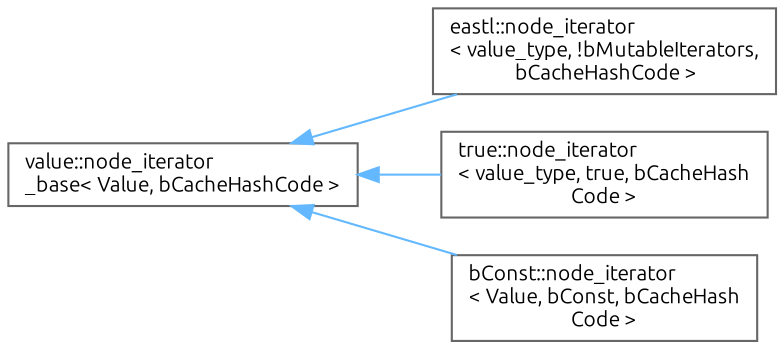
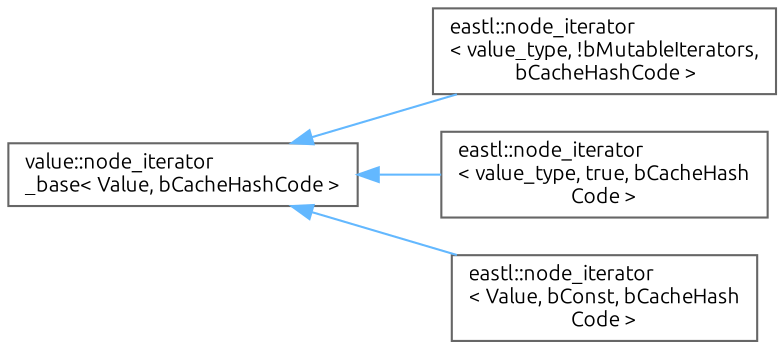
node "true::node_iterator < value_type, true, bCacheHash Code >": label "true::node_iterator < value_type, true, bCacheHash Code >" -> "eastl::node_iterator < value_type, true, bCacheHash Code >"
node "bConst::node_iterator < Value, bConst, bCacheHash Code >": label "bConst::node_iterator < Value, bConst, bCacheHash Code >" -> "eastl::node_iterator < Value, bConst, bCacheHash Code >"
